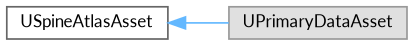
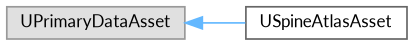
edge "UPrimaryDataAsset" -> "USpineAtlasAsset": reversed
